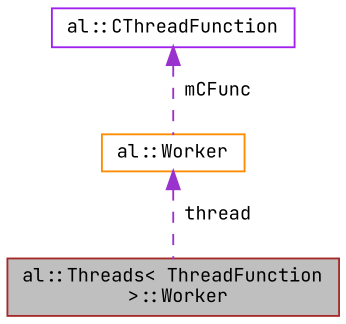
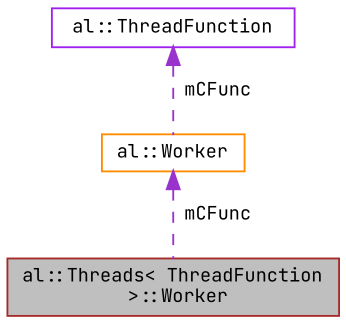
node "al::CThreadFunction": label "al::CThreadFunction" -> "al::ThreadFunction"
edge "al::Threads< ThreadFunction >::Worker" -> "al::Worker": label " thread" -> " mCFunc"
